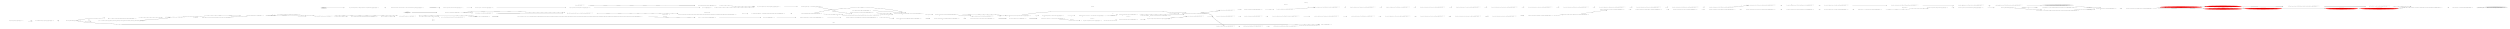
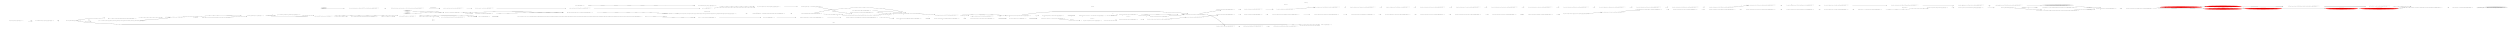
node "prepare['1', '0', '0']": added
